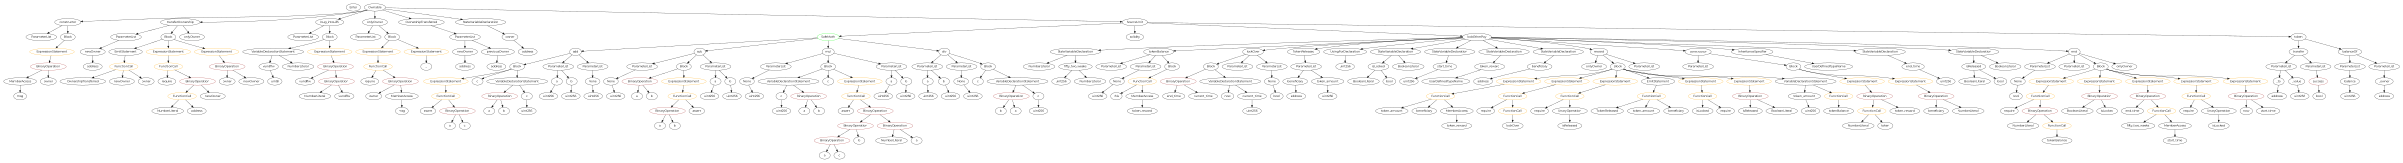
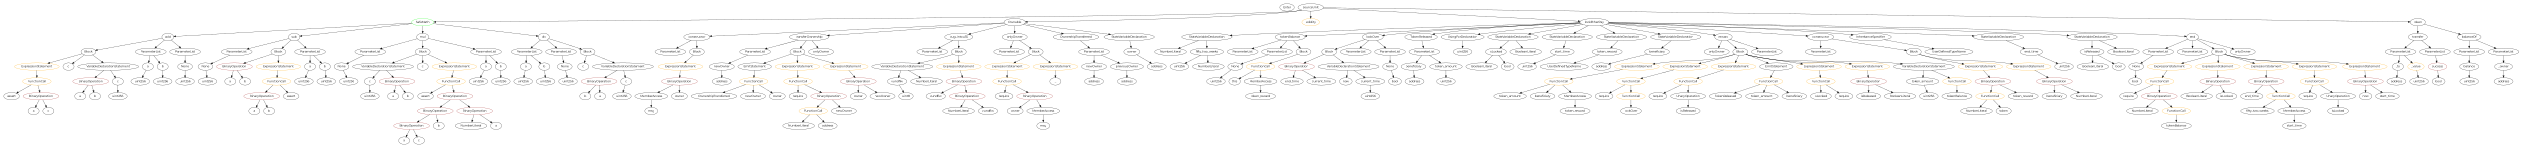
edge "Ownable" -> "SourceUnit": reversed
node "solidity": color black -> orange
node "_value": color black -> orange
